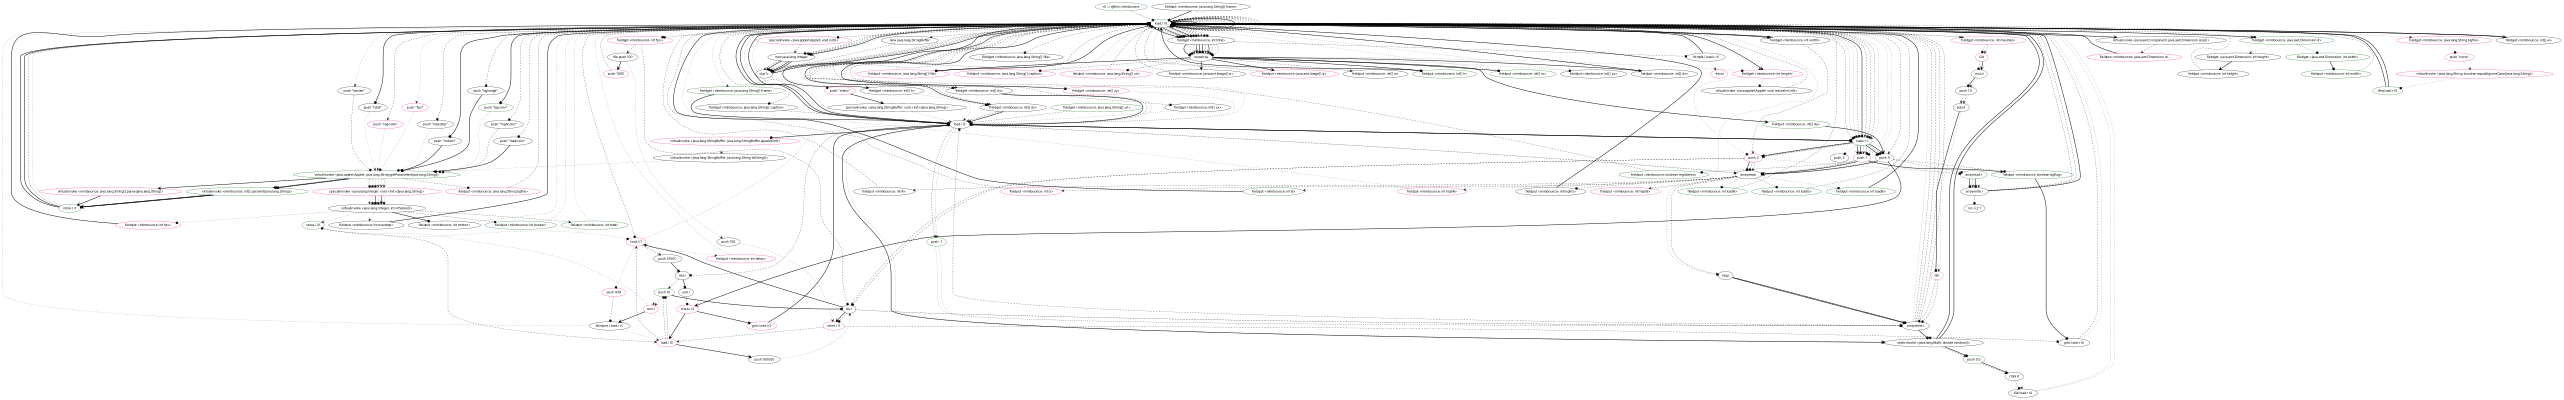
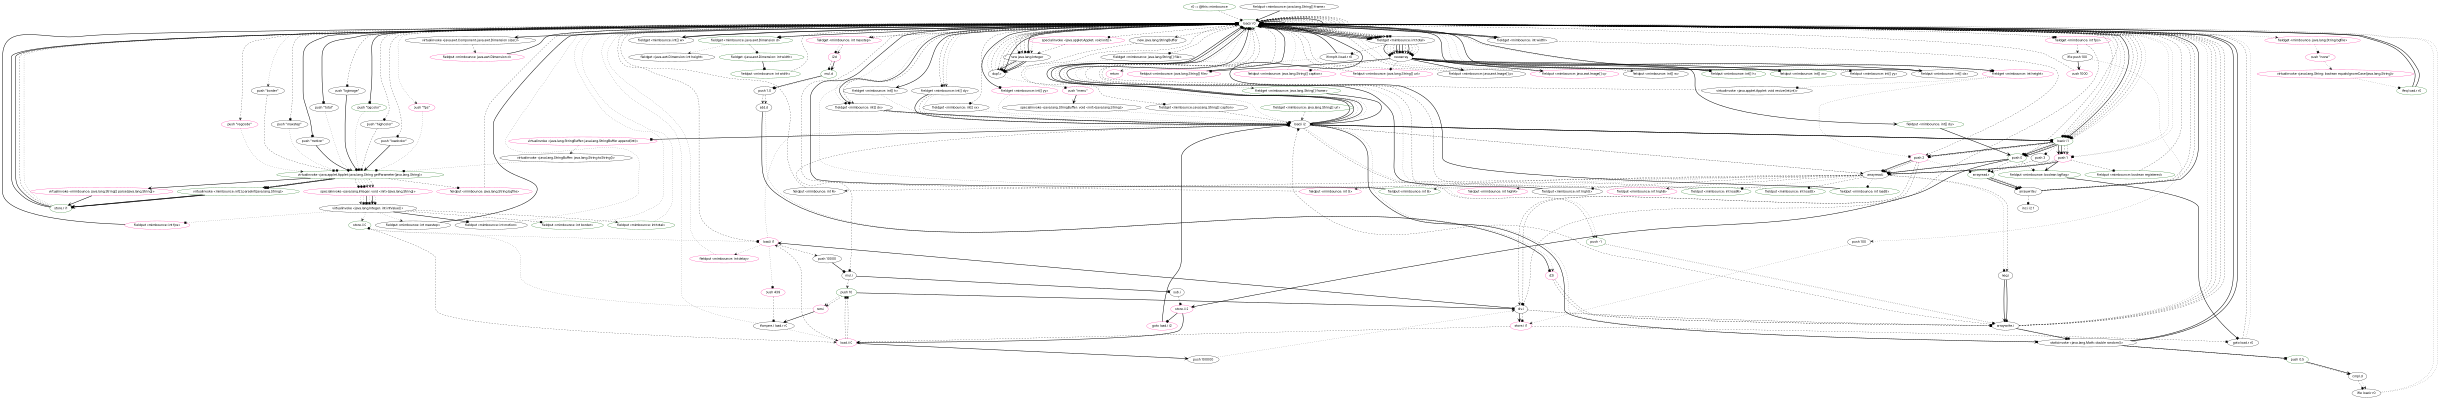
node "fieldput <mimbounce: int height>": removed
edge "push 3" -> "arrayread.r": added
